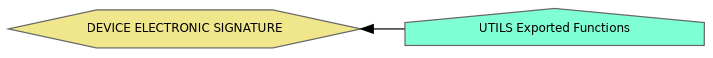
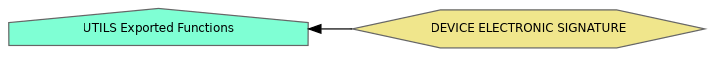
edge "UTILS Exported Functions" -> "DEVICE ELECTRONIC SIGNATURE": reversed
